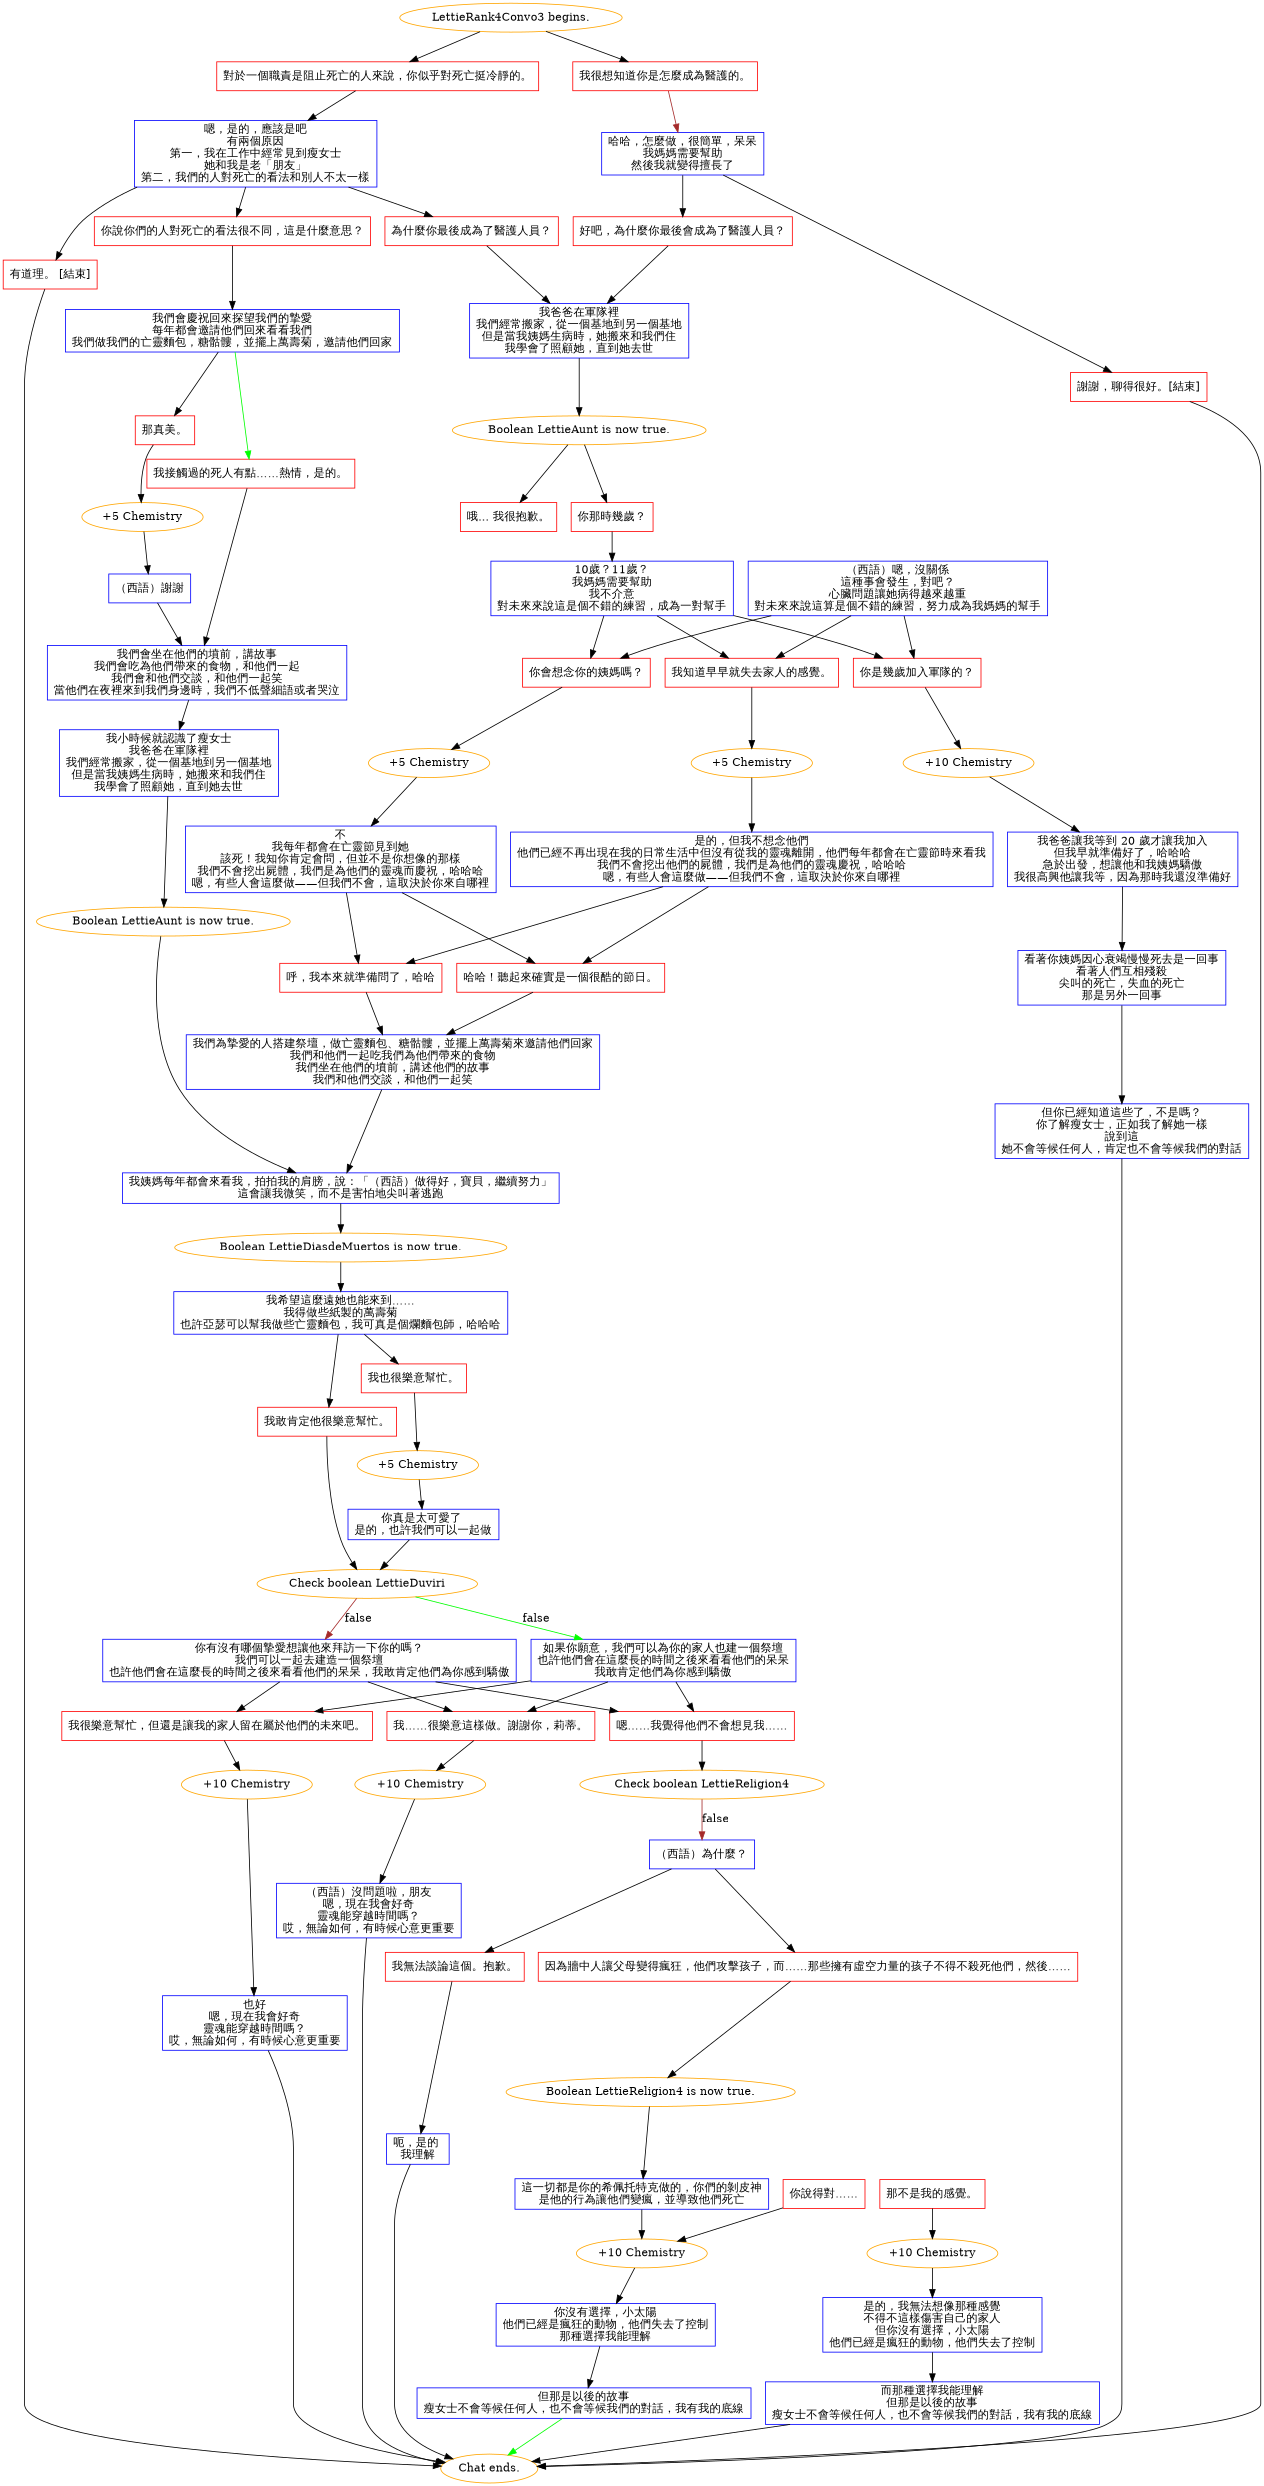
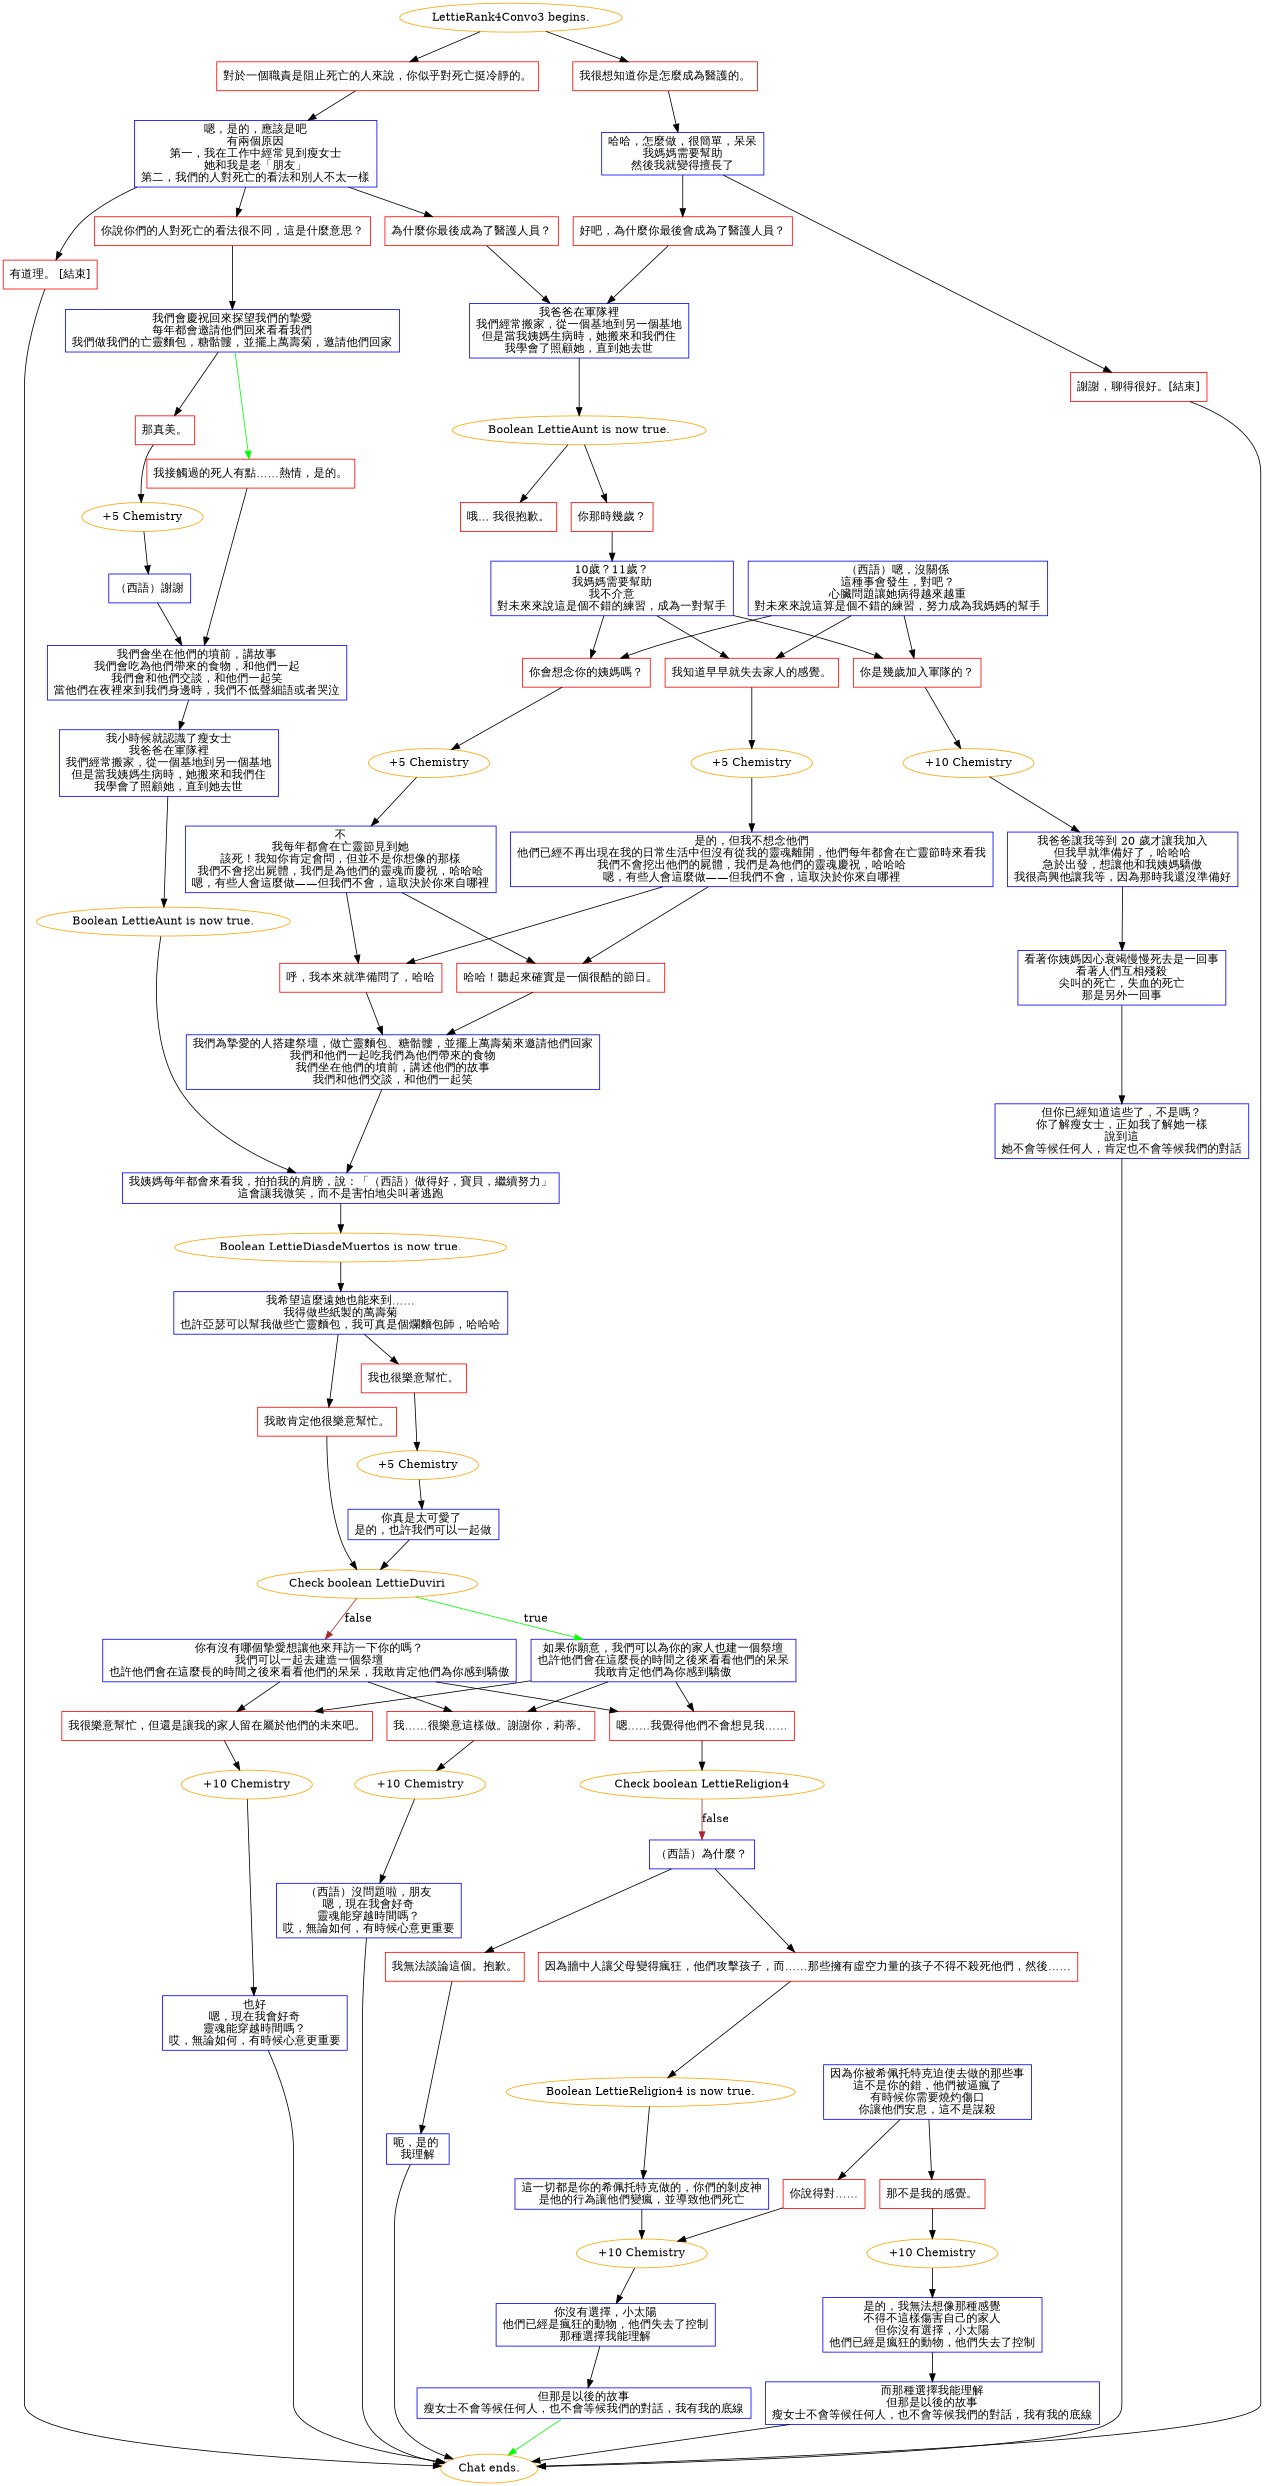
edge "我很想知道你是怎麼成為醫護的。" -> "哈哈，怎麼做，很簡單，呆呆 我媽媽需要幫助 然後我就變得擅長了": color brown -> black
edge "Check boolean LettieDuviri" -> "如果你願意，我們可以為你的家人也建一個祭壇 也許他們會在這麼長的時間之後來看看他們的呆呆 我敢肯定他們為你感到驕傲": label "false" -> "true"
node "因為你被希佩托特克迫使去做的那些事 這不是你的錯，他們被逼瘋了 有時候你需要燒灼傷口 你讓他們安息，這不是謀殺": added
